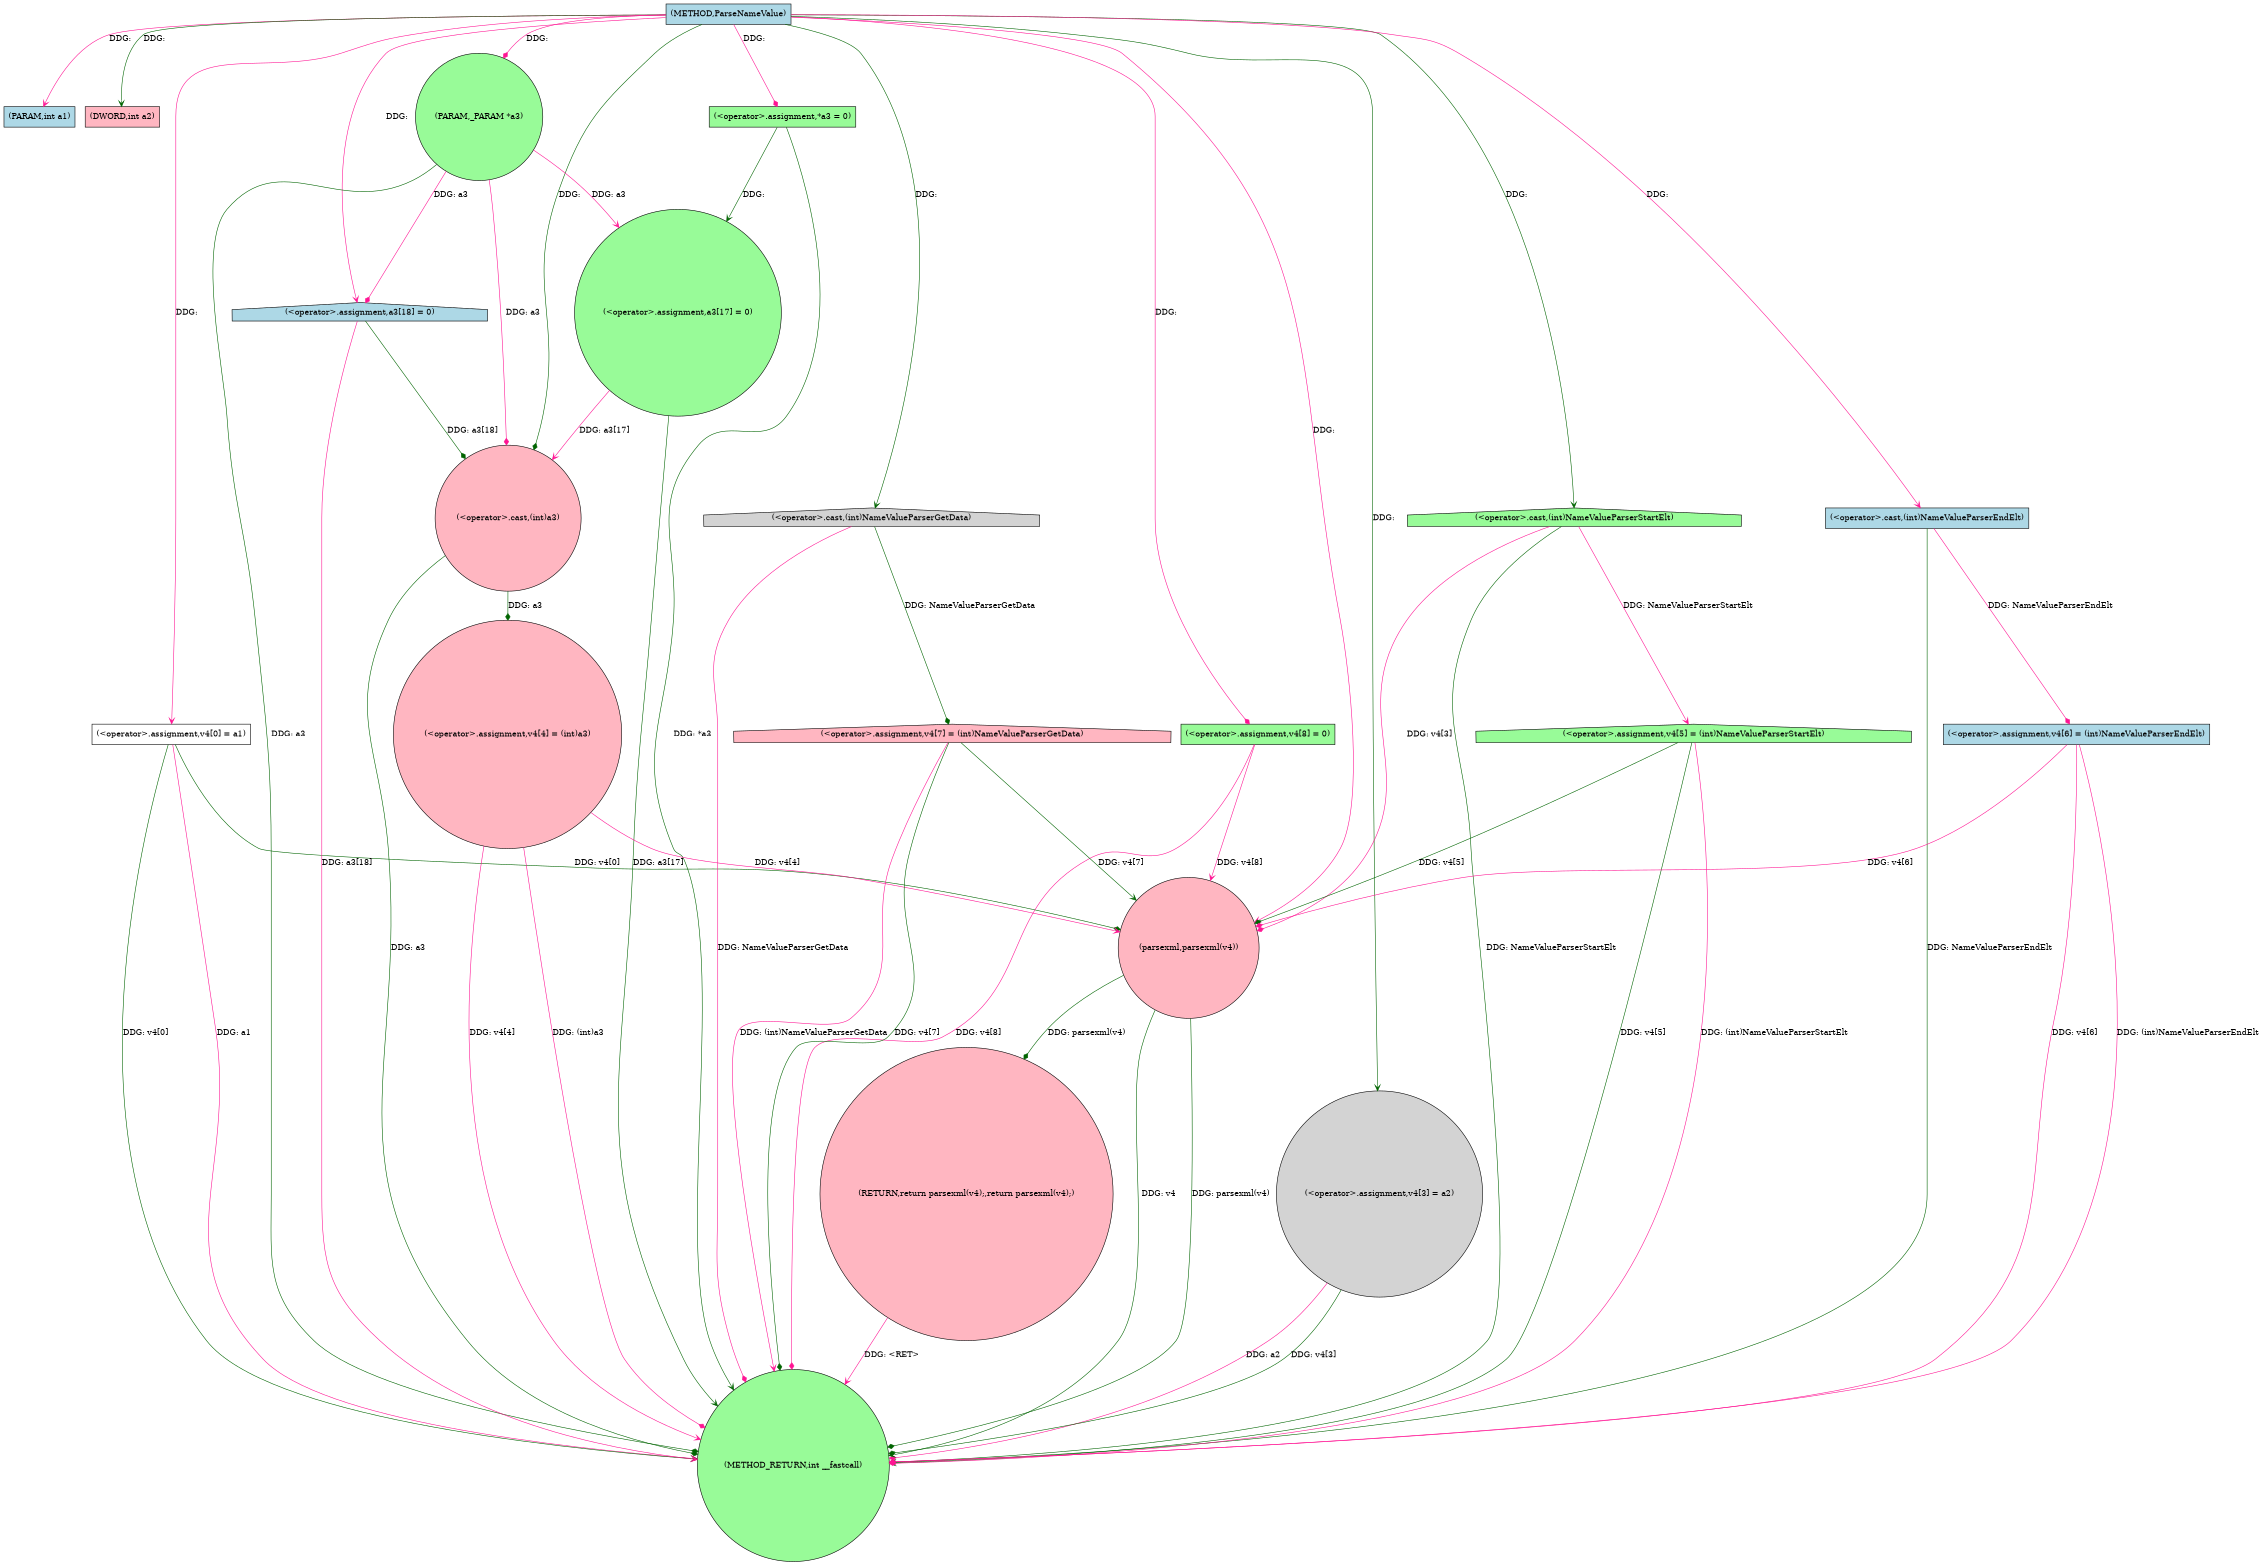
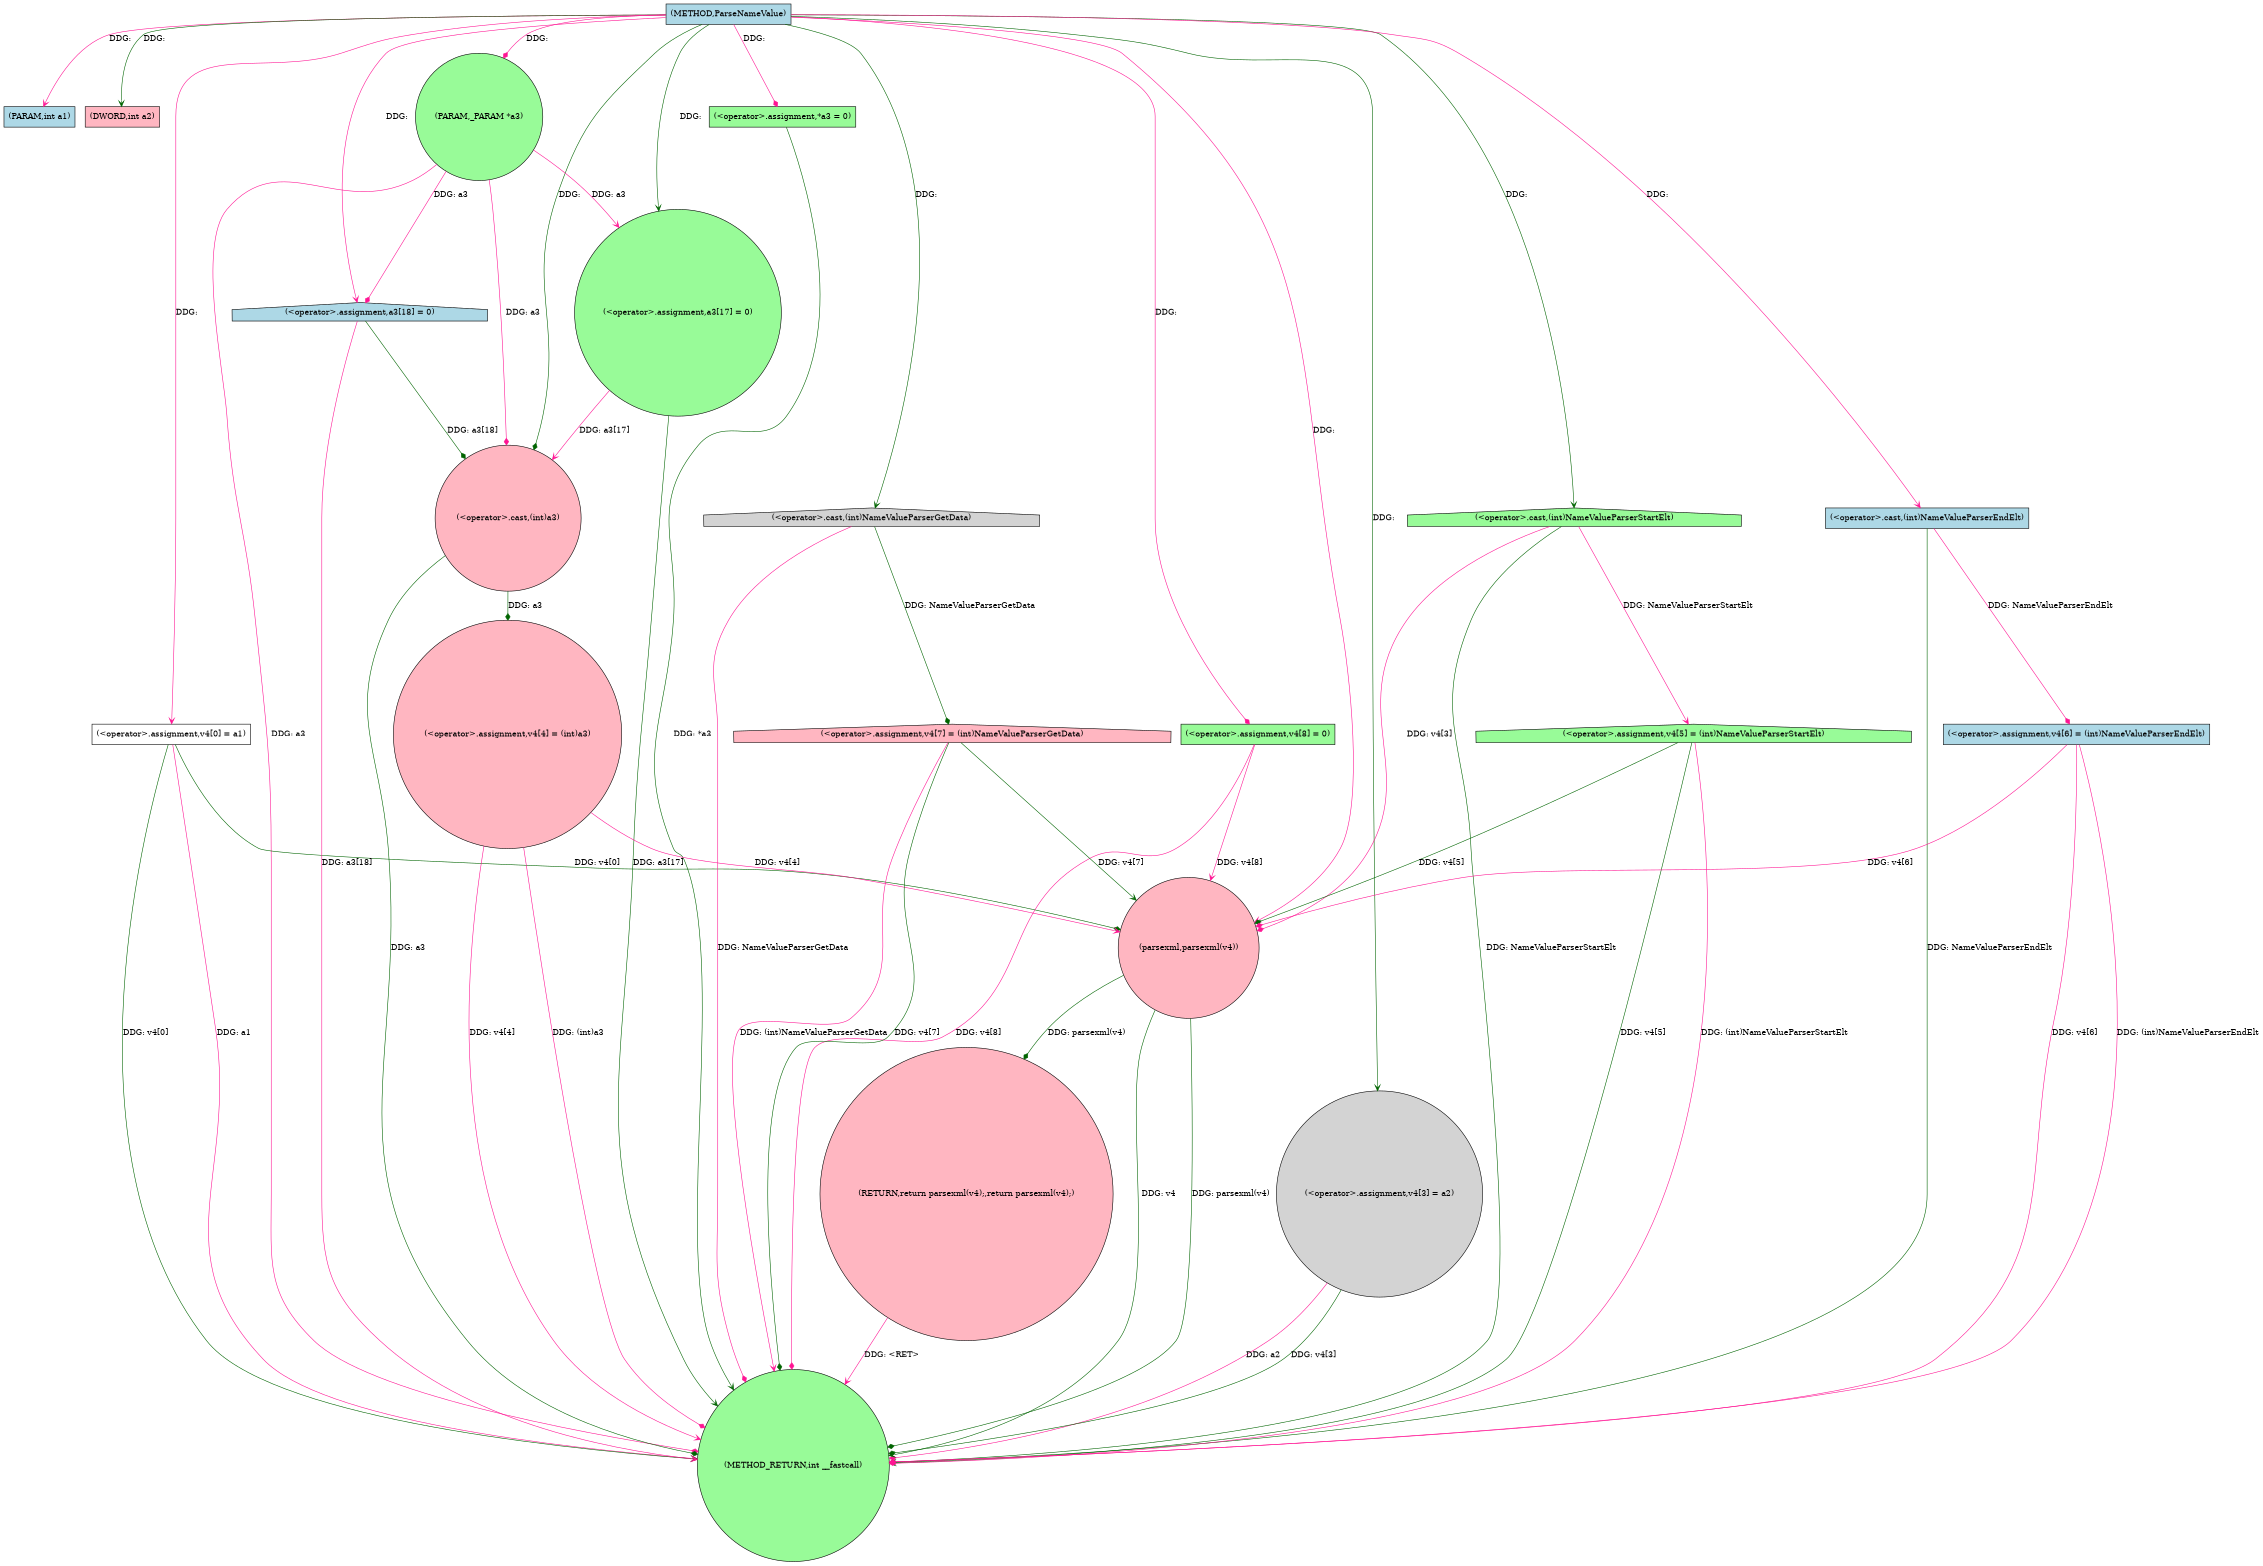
edge "(<operator>.assignment,*a3 = 0)" -> "(<operator>.assignment,a3[17] = 0)": now "(METHOD,ParseNameValue)" -> "(<operator>.assignment,a3[17] = 0)"
edge "(PARAM,_PARAM *a3)" -> "(METHOD_RETURN,int __fastcall)": color darkgreen -> deeppink
